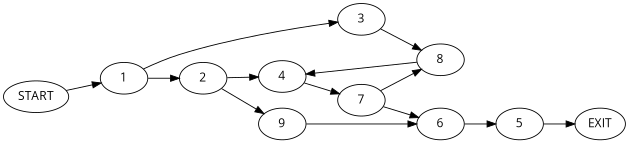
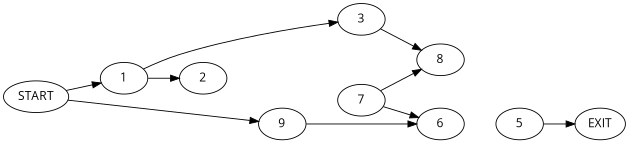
node "4": removed
edge "2" -> "9": now "START" -> "9"
edge "6" -> "5": removed
